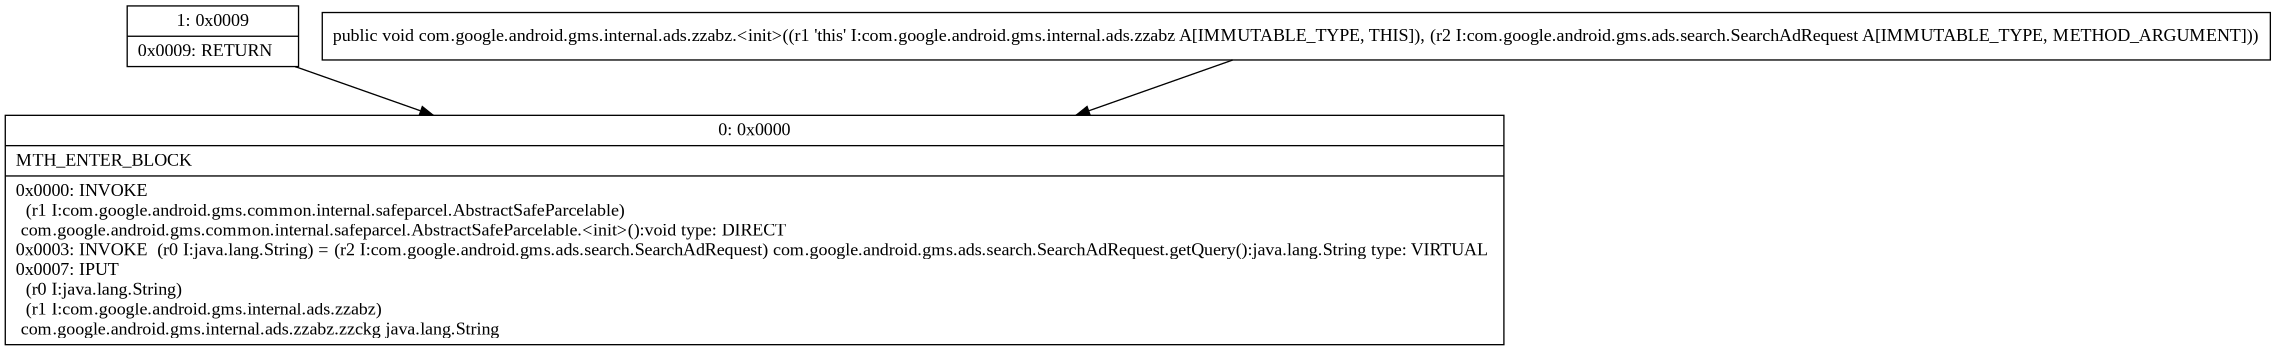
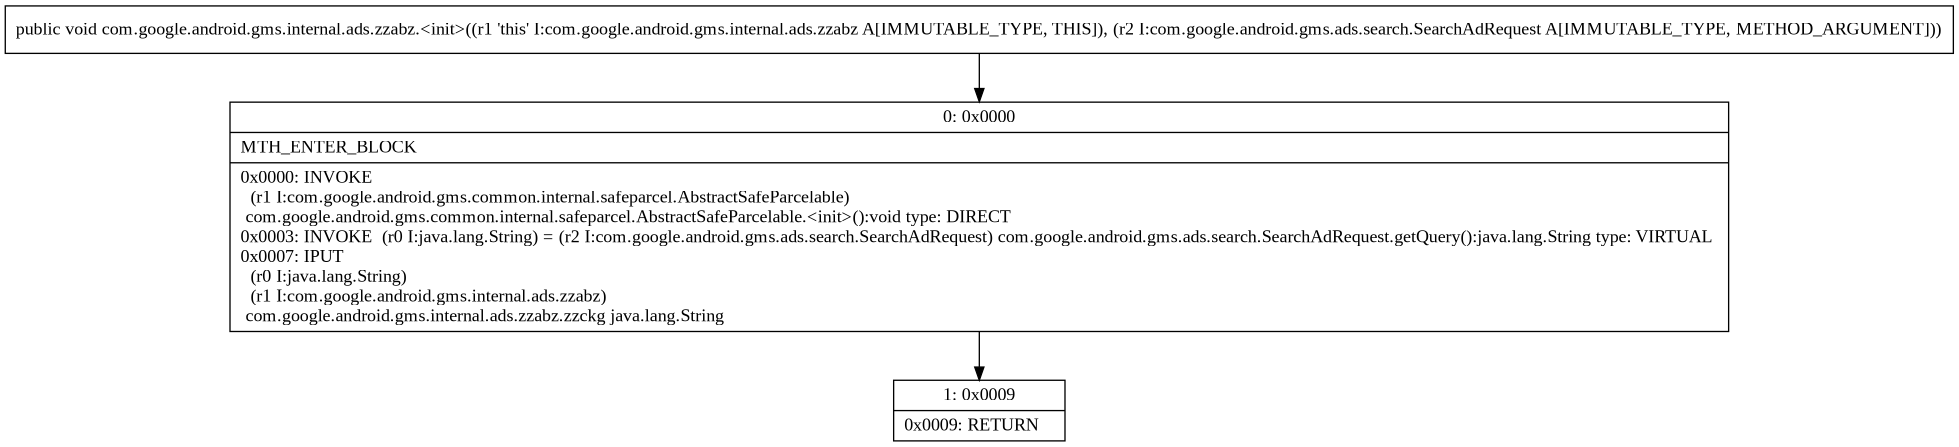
edge "1: 0x0009" -> "0: 0x0000": reversed
